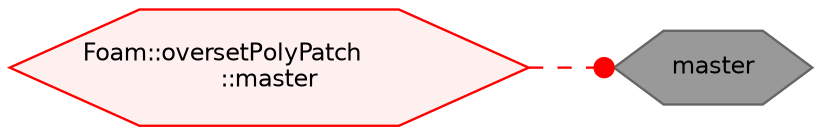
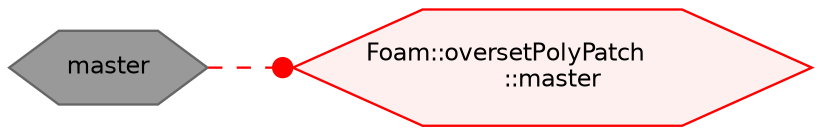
edge "Foam::oversetPolyPatch ::master" -> "master": reversed
